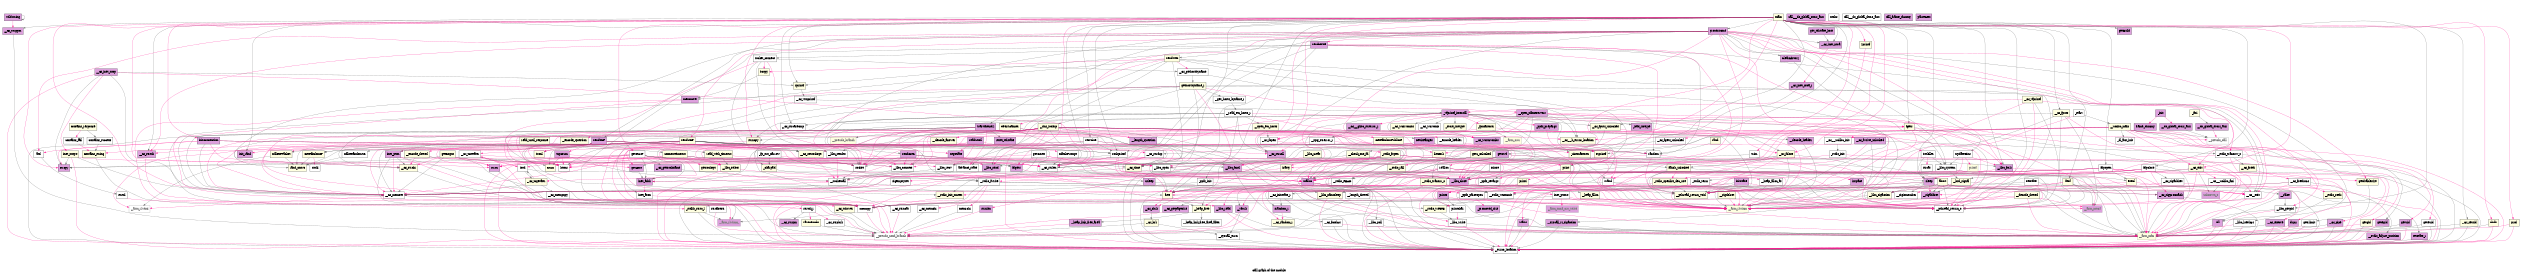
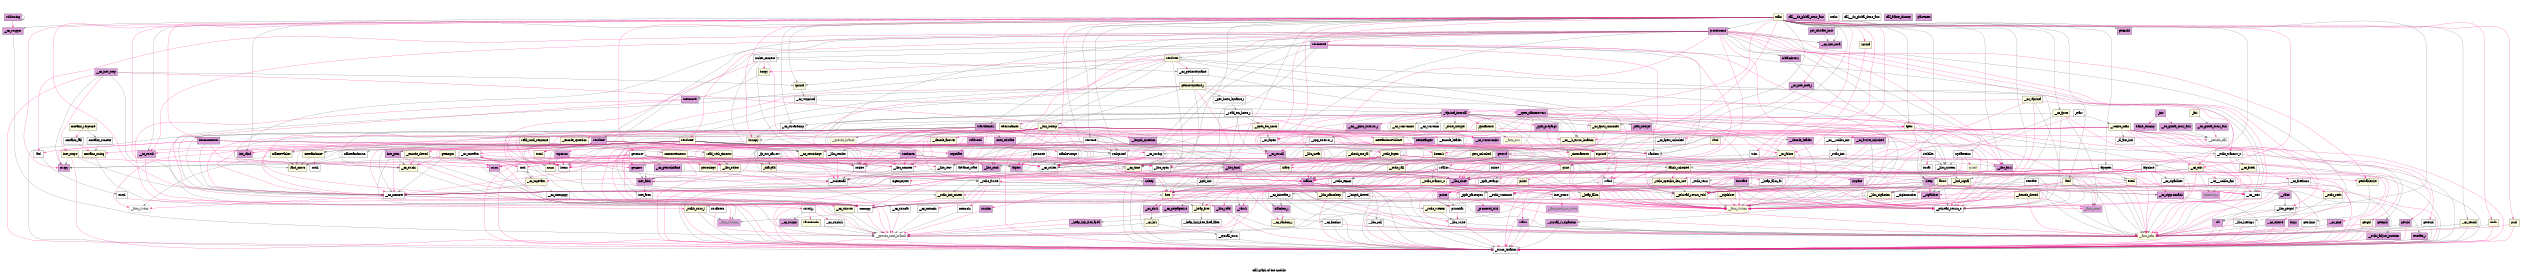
edge "__libc_fcntl" -> "__errno_location": added
